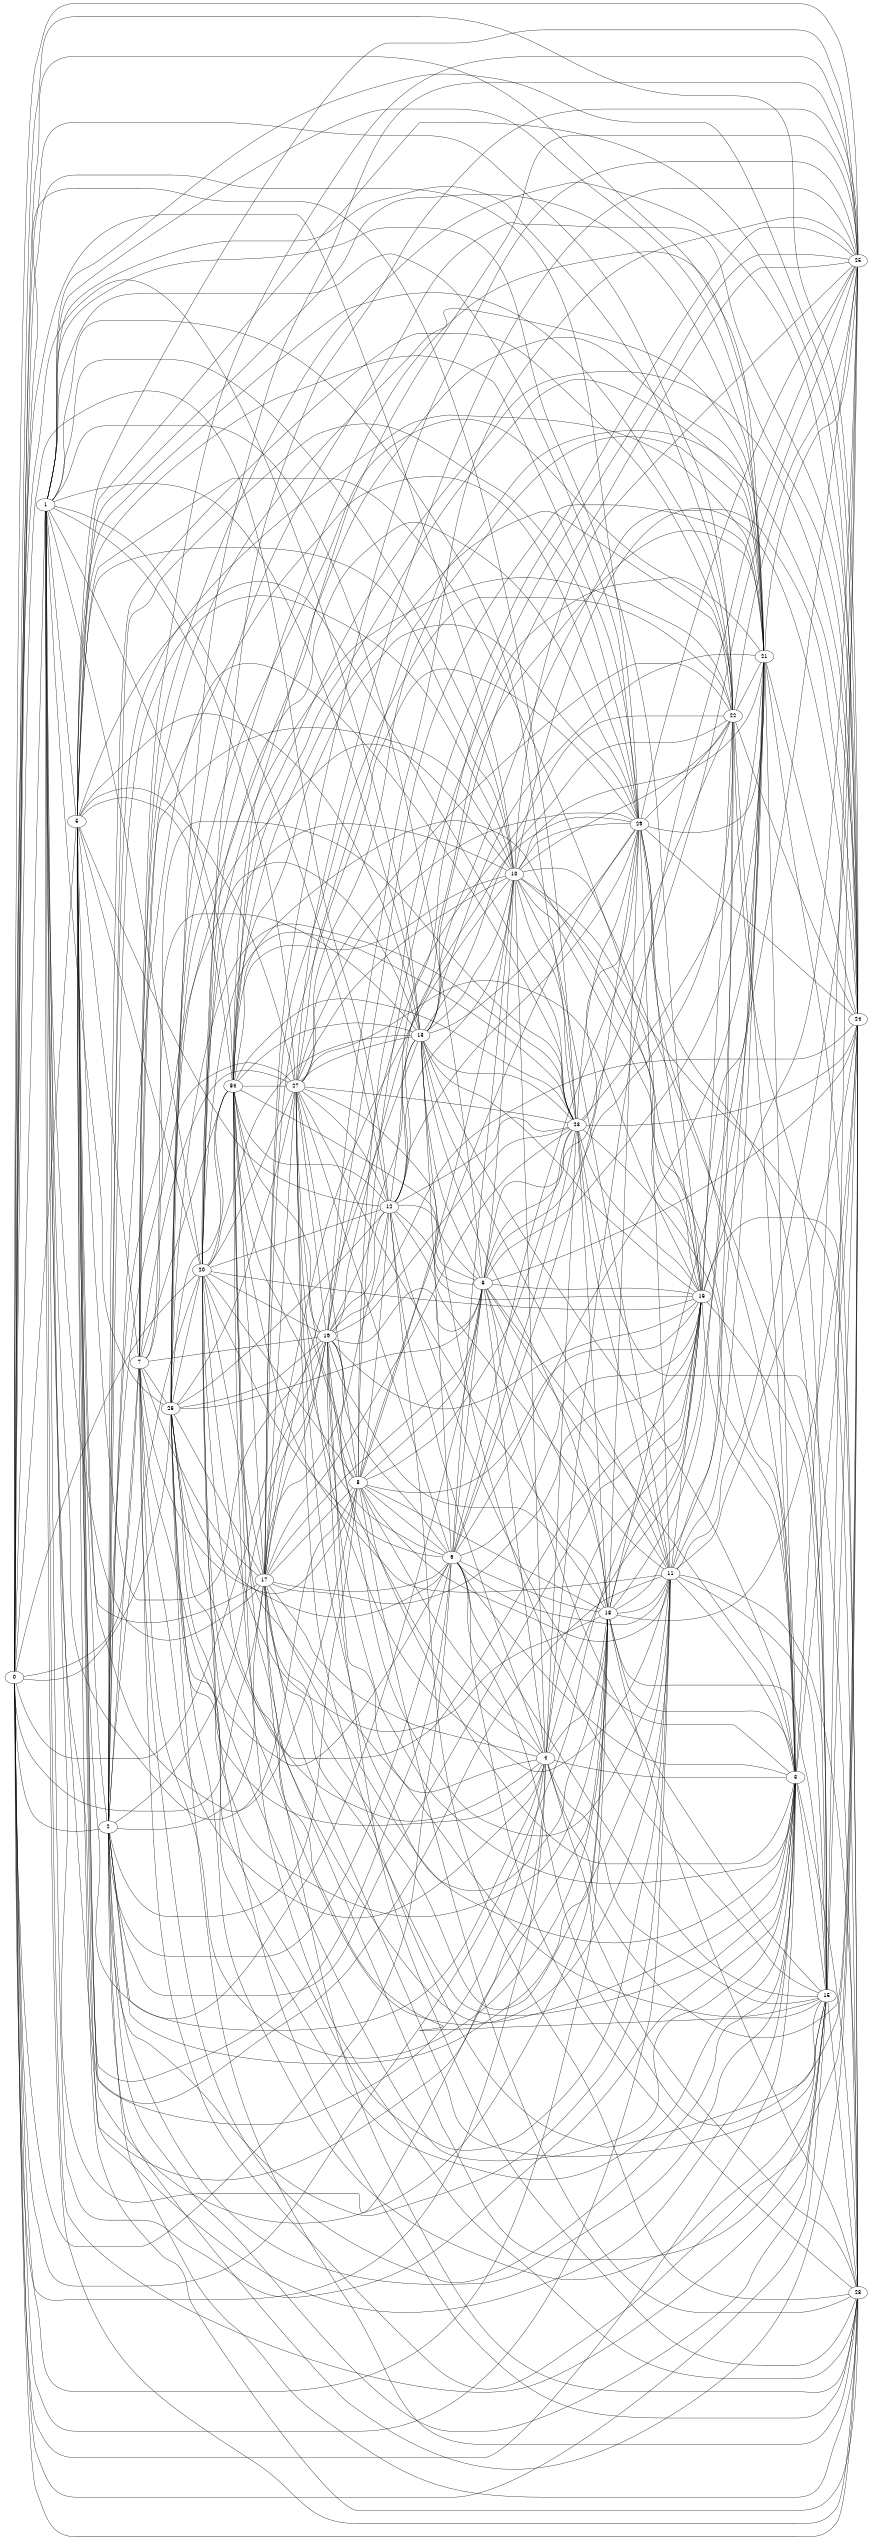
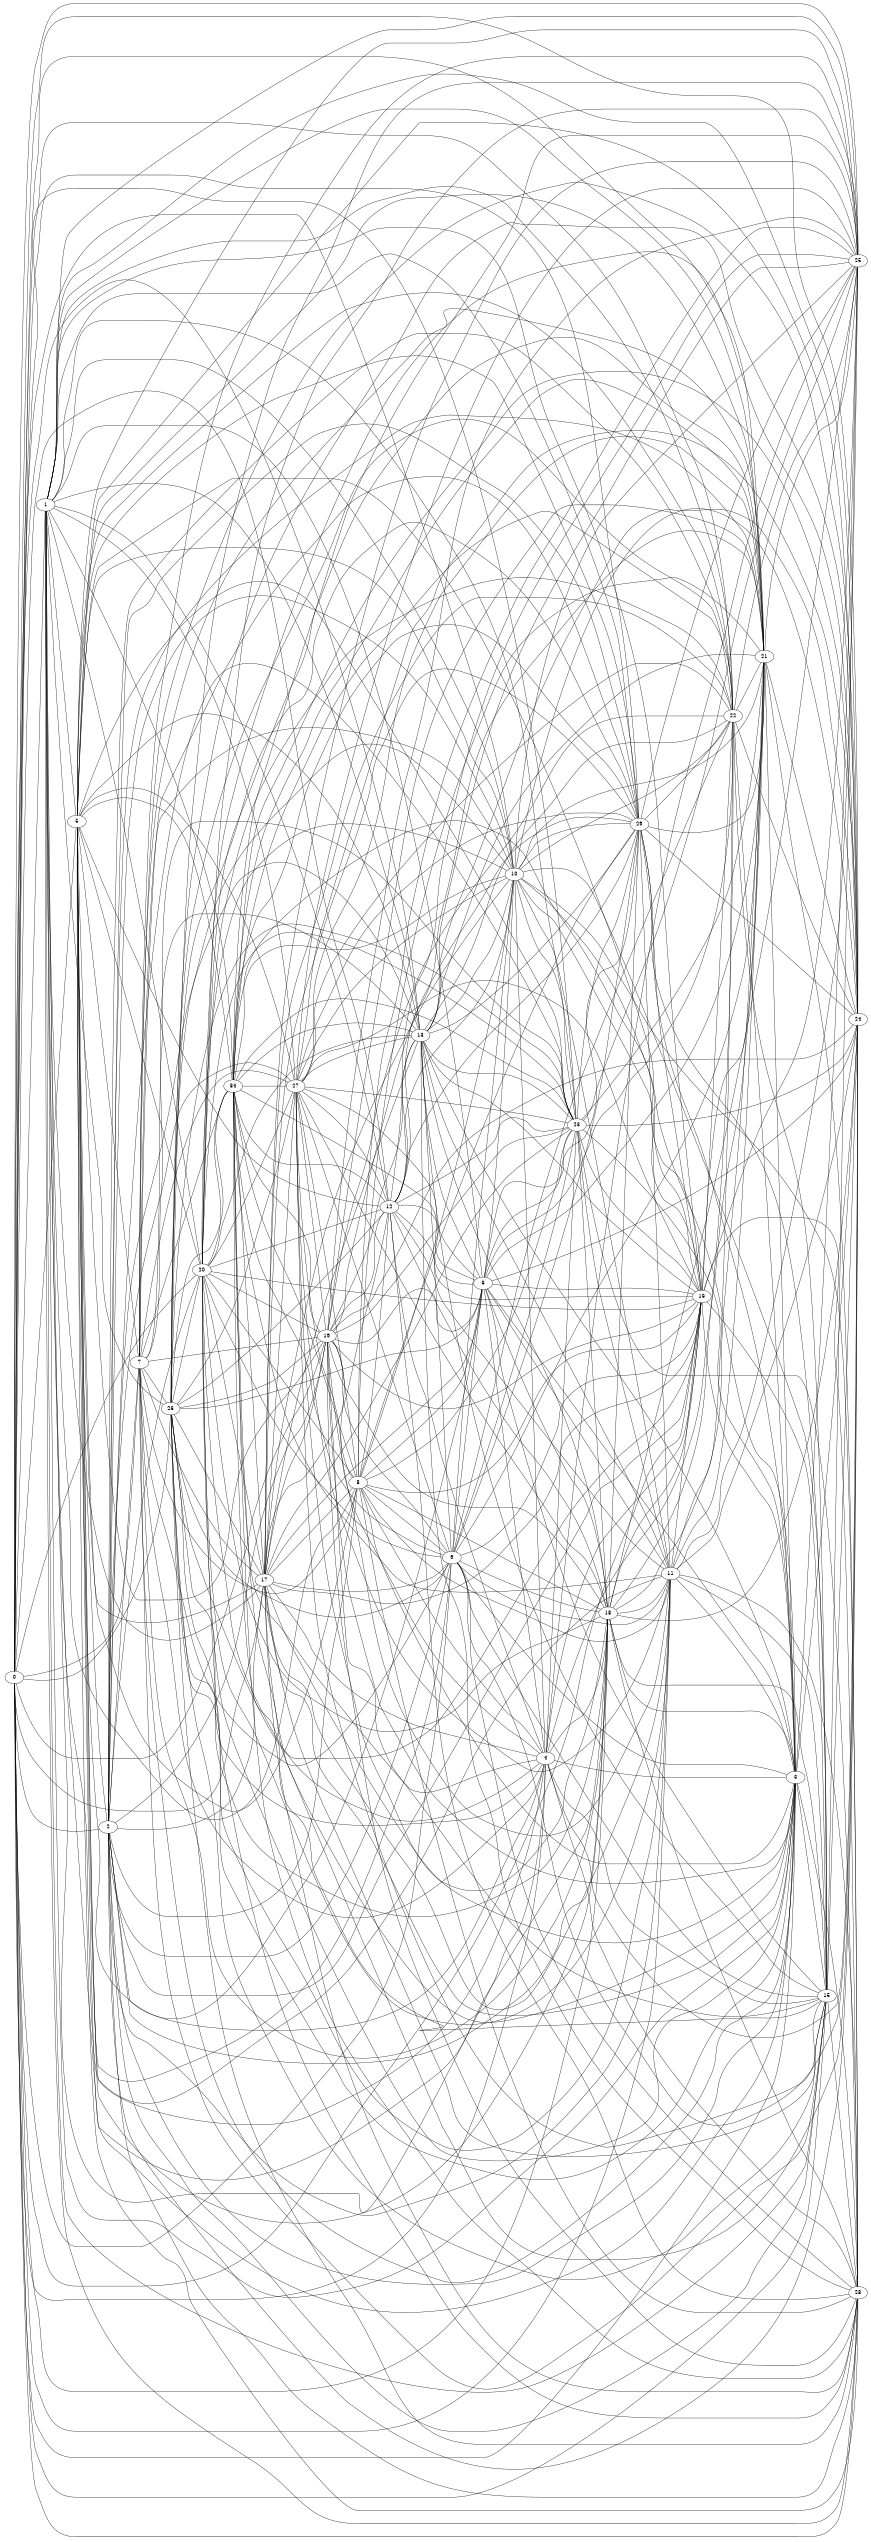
edge "25" -- "1": added
edge "12" -- "3": now "12" -- "18"
edge "13" -- "28": added
